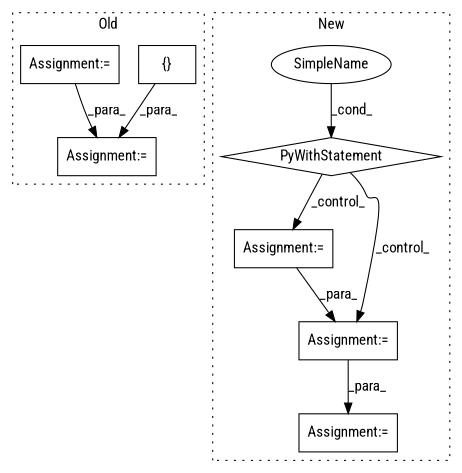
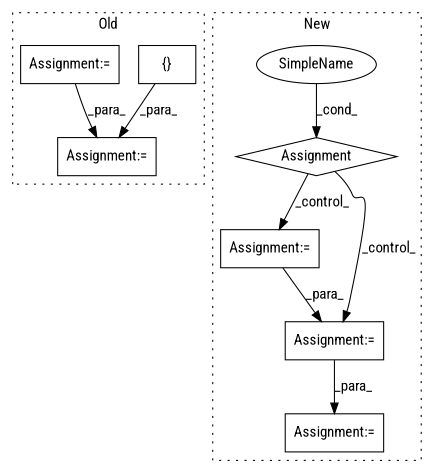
node "PyWithStatement": label "PyWithStatement" -> "Assignment"
